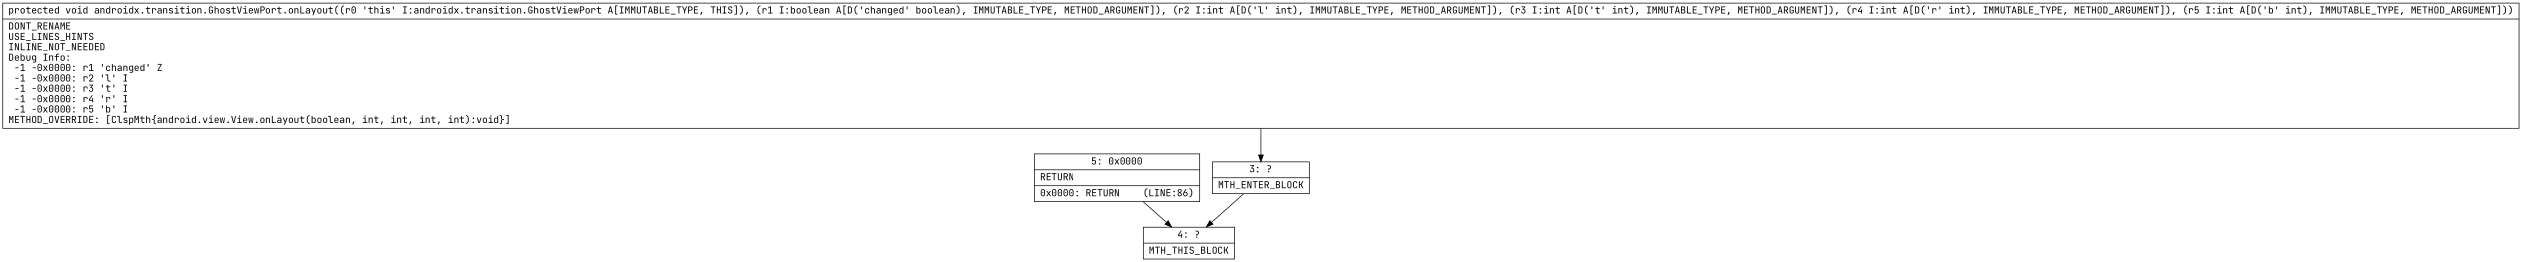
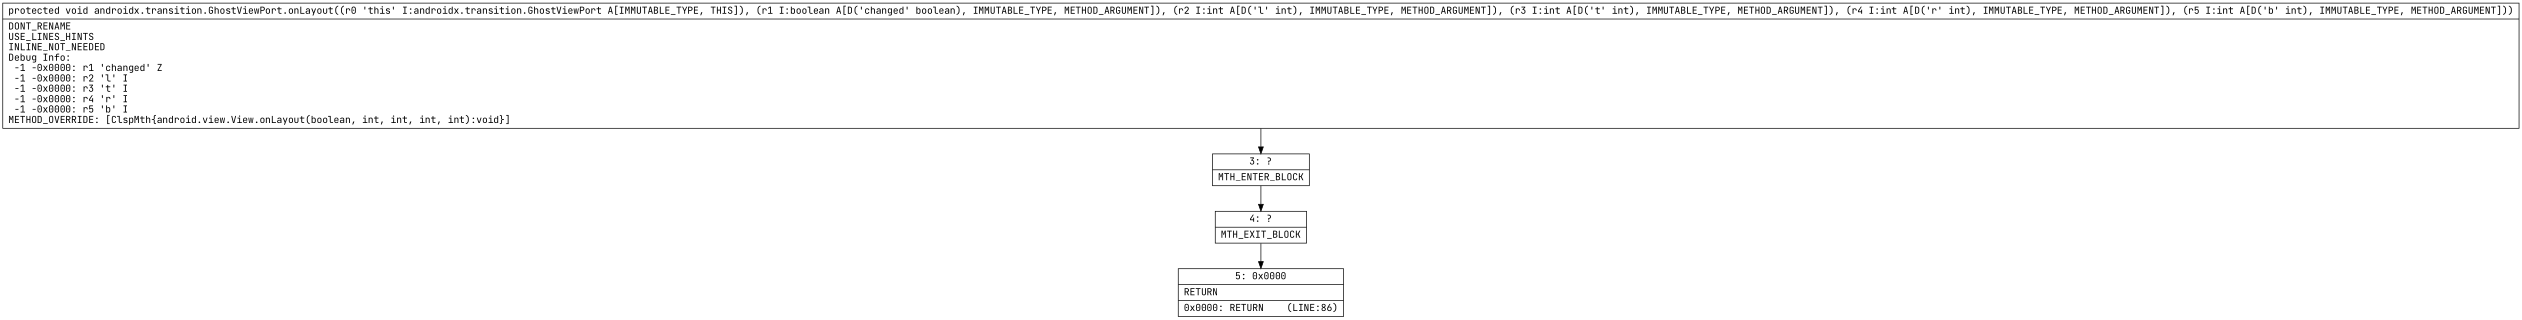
edge "5: 0x0000" -> "4: ?": reversed
node "4: ?": text "MTH_THIS_BLOCK" -> "MTH_EXIT_BLOCK"
